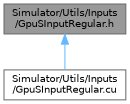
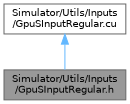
edge "Simulator/Utils/Inputs /GpuSInputRegular.cu" -> "Simulator/Utils/Inputs /GpuSInputRegular.h": reversed
